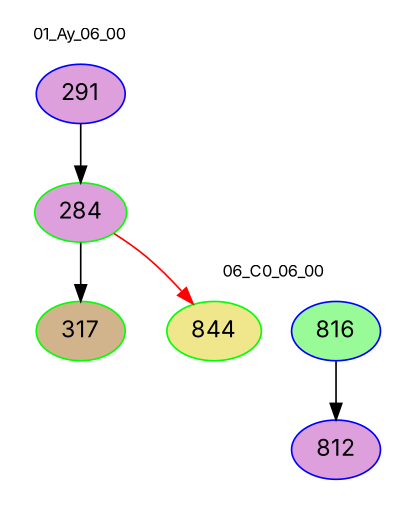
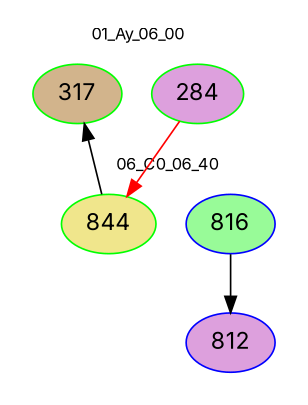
node "291": removed
edge "284" -> "317": now "844" -> "317"
cluster "06_C0_06_00": label "06_C0_06_00" -> "06_C0_06_40"
